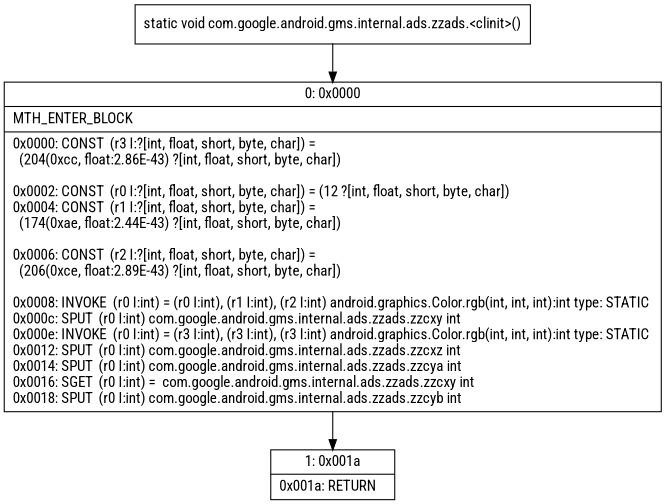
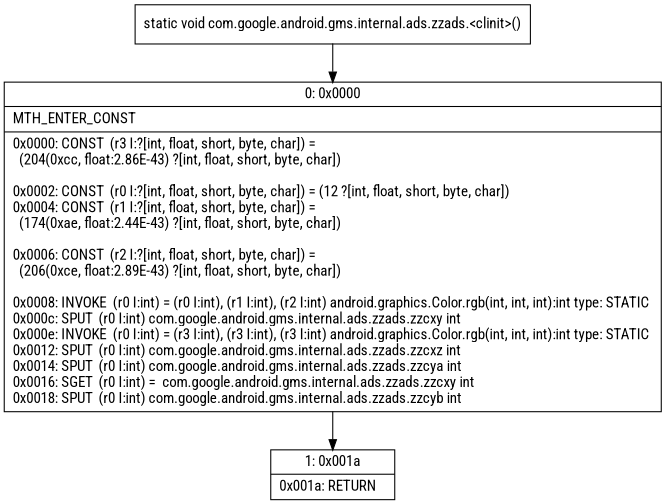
node "0: 0x0000": text "MTH_ENTER_BLOCK" -> "MTH_ENTER_CONST"
